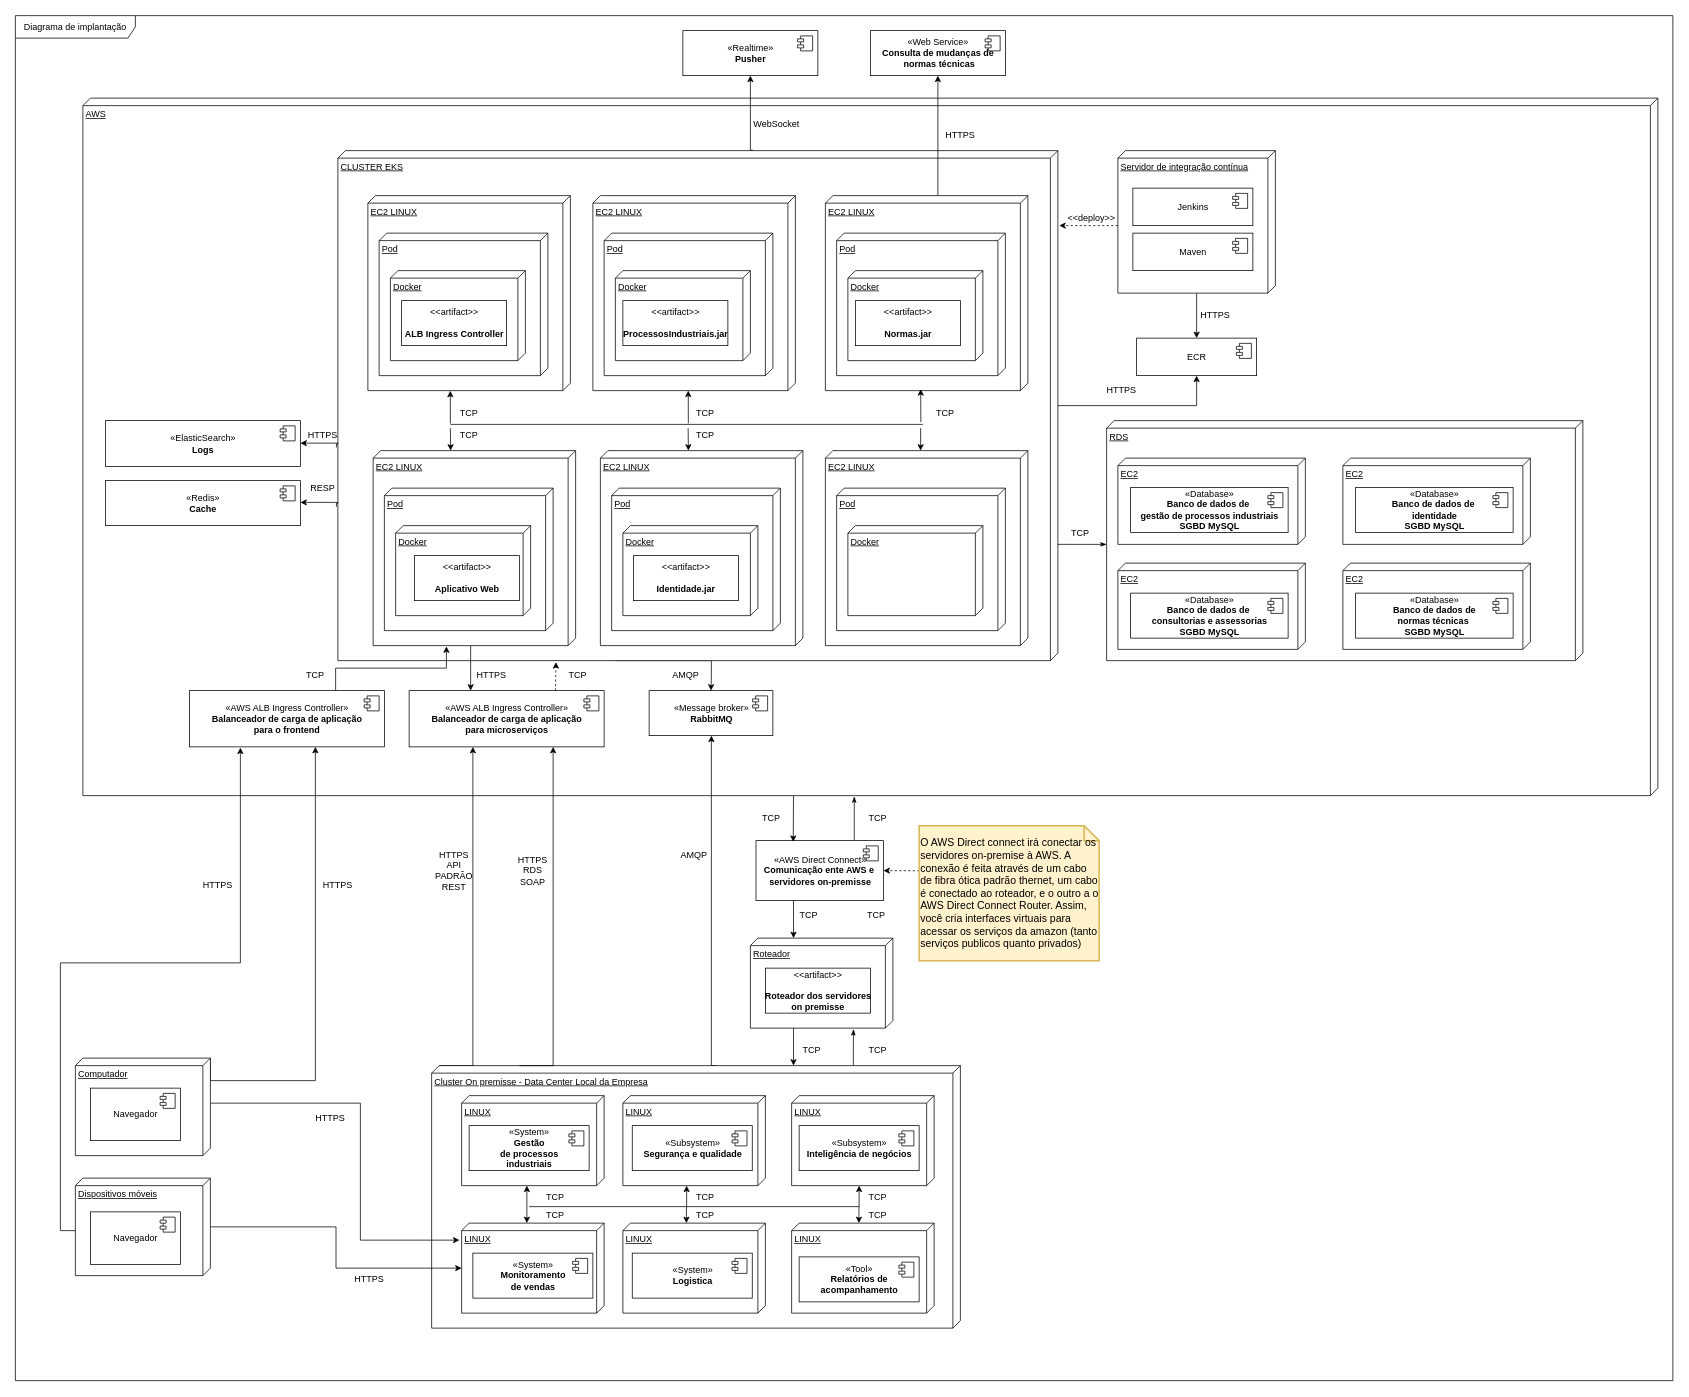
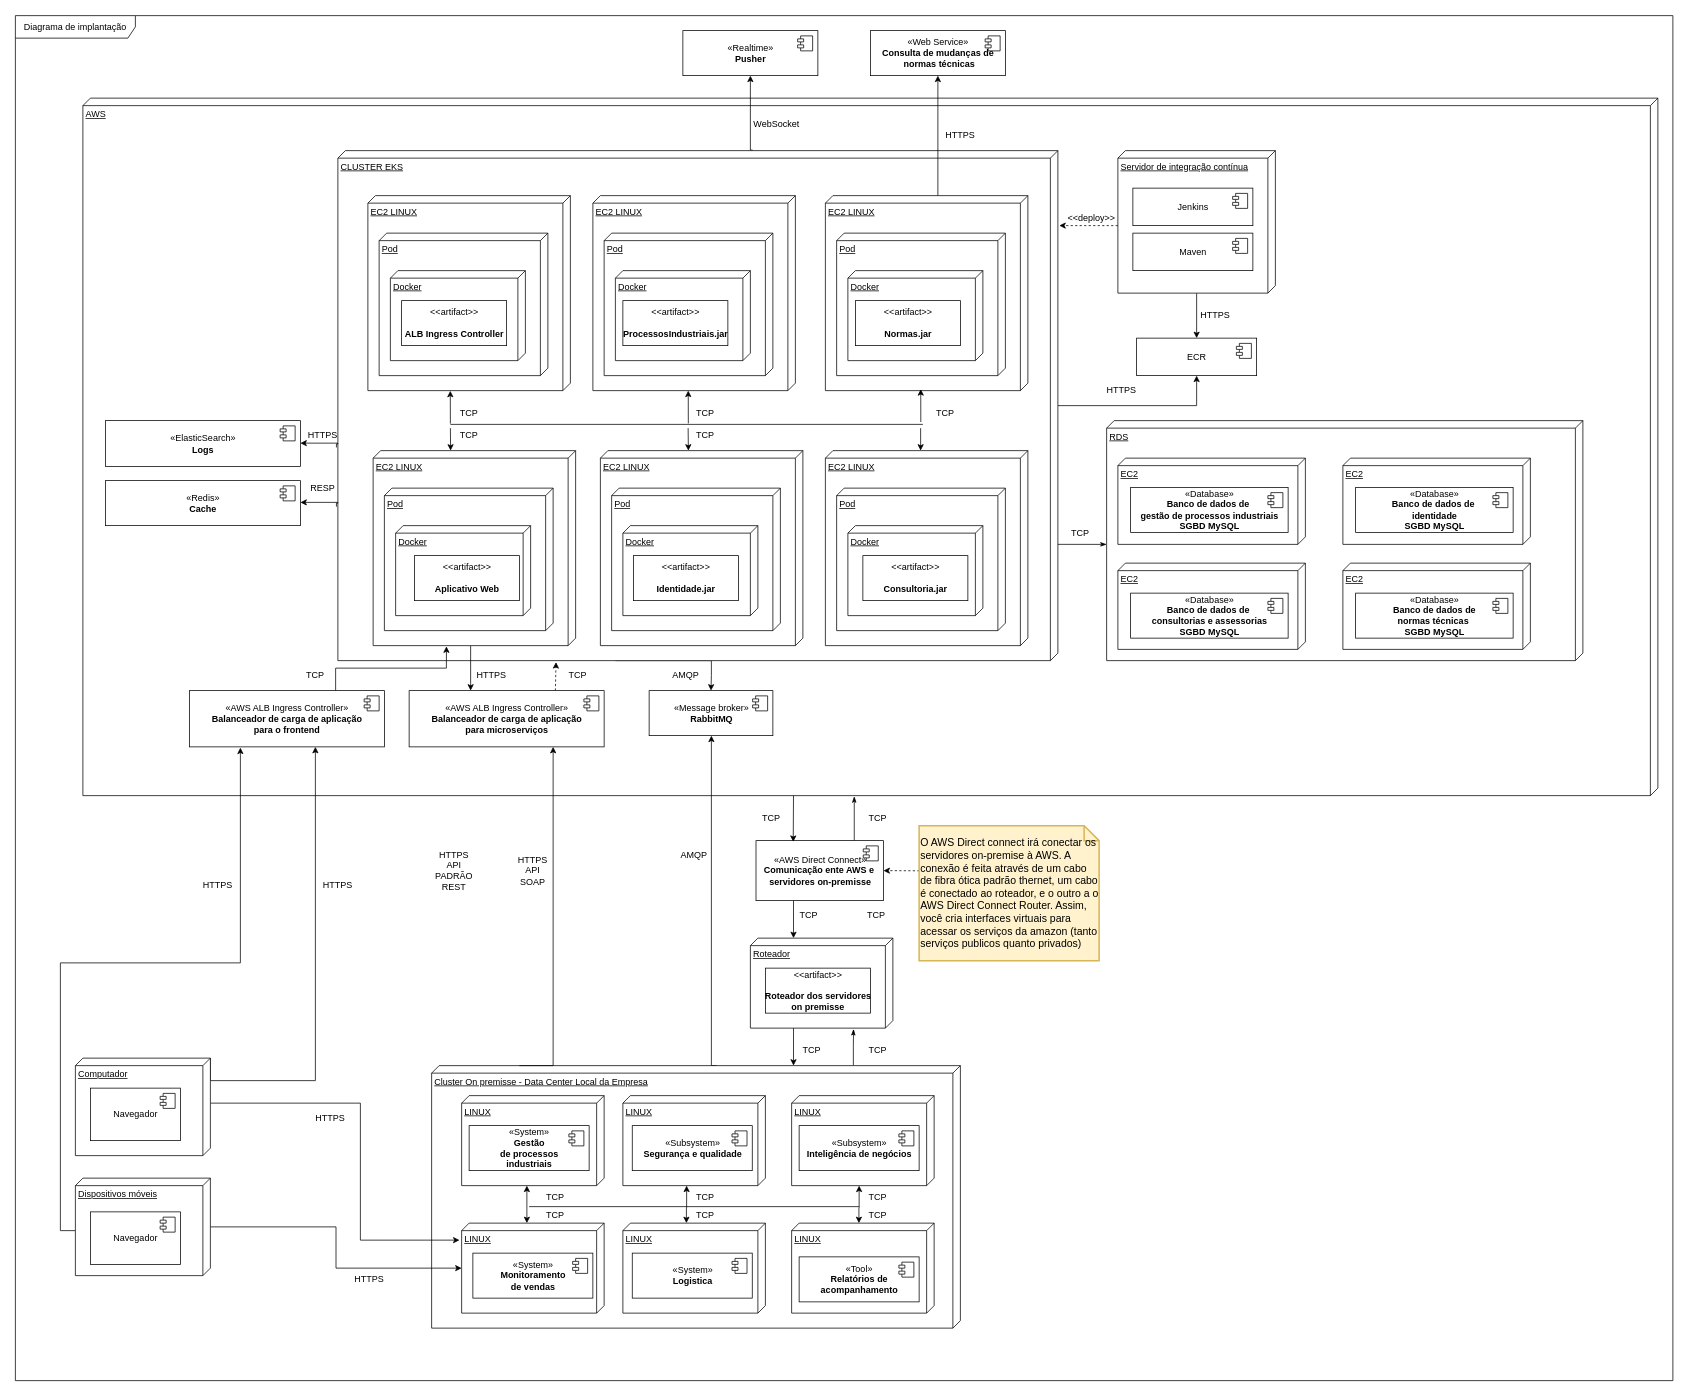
node "<<artifact>> Consultoria.jar": added
edge "Cluster On premisse - Data Center Local da Empresa" -> "«AWS ALB Ingress Controller» Balanceador de carga de aplicação para microserviços": removed
node "HTTPS RDS SOAP": label "HTTPS RDS SOAP" -> "HTTPS API SOAP"
